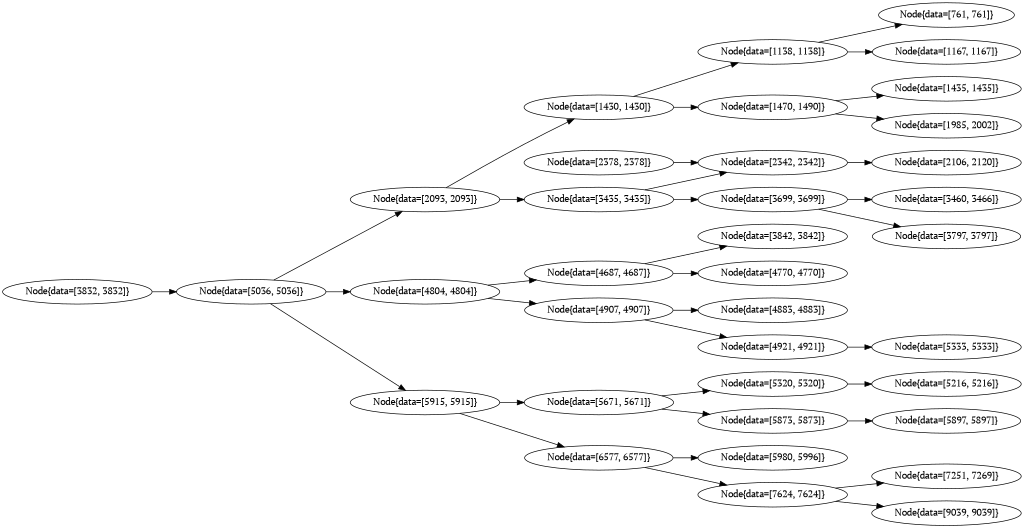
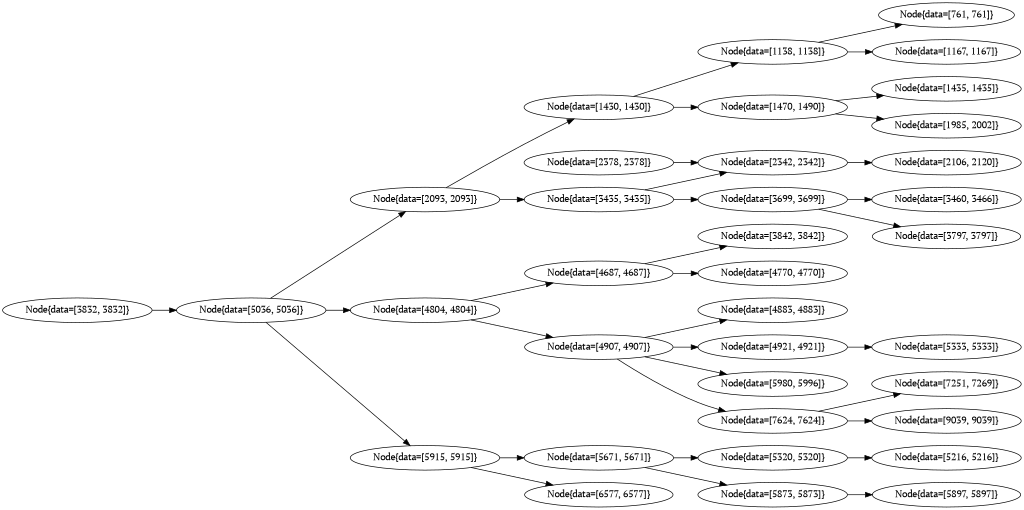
edge "Node{data=[6577, 6577]}" -> "Node{data=[5980, 5996]}": now "Node{data=[4907, 4907]}" -> "Node{data=[5980, 5996]}"
edge "Node{data=[6577, 6577]}" -> "Node{data=[7624, 7624]}": now "Node{data=[4907, 4907]}" -> "Node{data=[7624, 7624]}"
